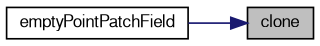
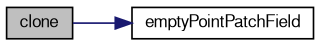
edge "emptyPointPatchField" -> "clone": reversed
